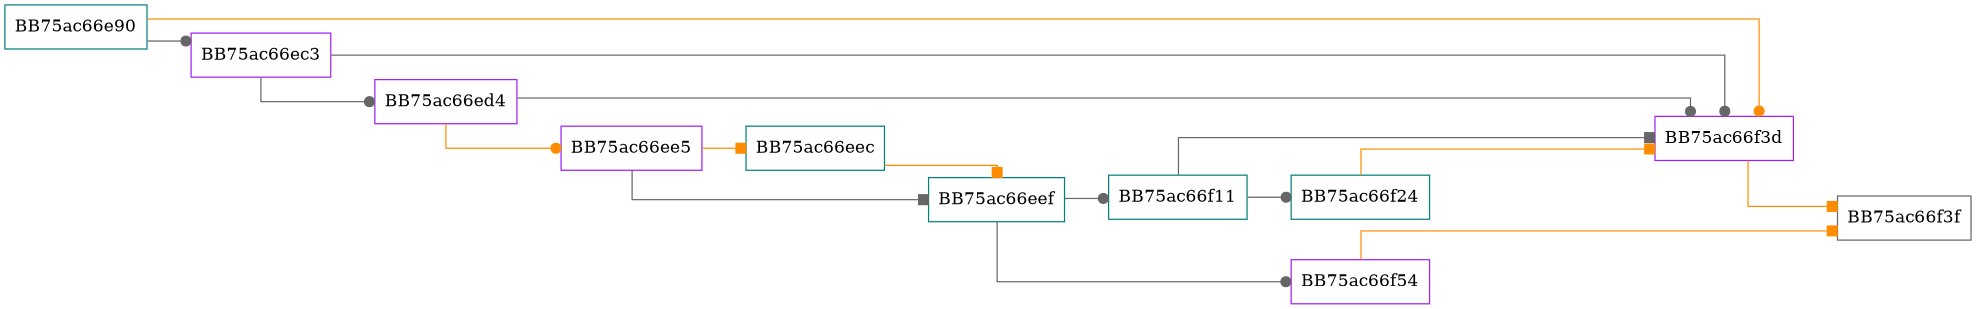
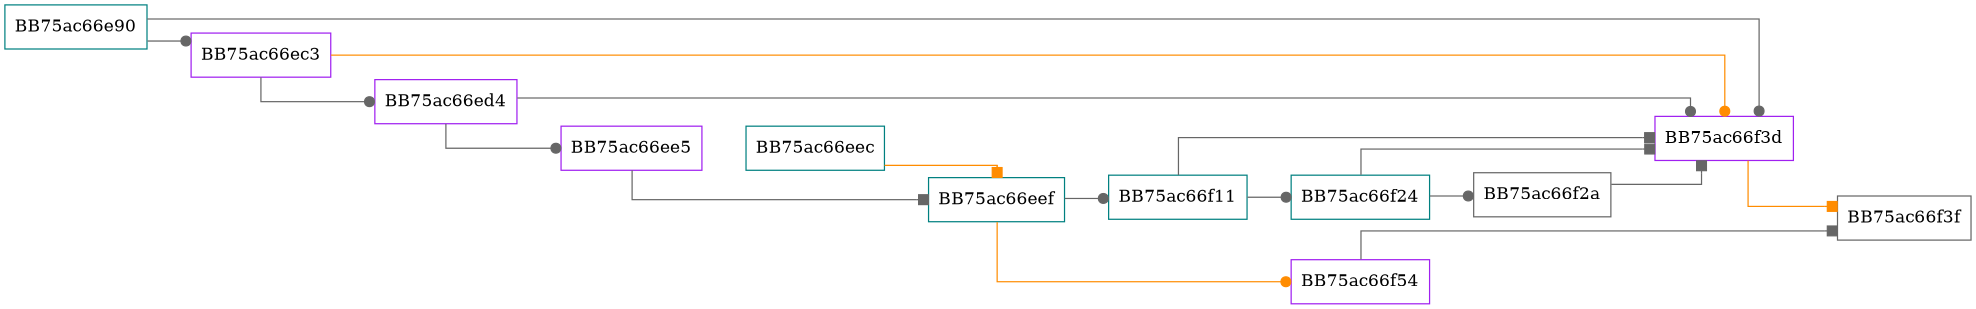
edge "BB75ac66e90" -> "BB75ac66f3d": color darkorange -> gray40
edge "BB75ac66ec3" -> "BB75ac66f3d": color gray40 -> darkorange
edge "BB75ac66ed4" -> "BB75ac66ee5": color darkorange -> gray40
edge "BB75ac66ee5" -> "BB75ac66eec": removed
edge "BB75ac66f24" -> "BB75ac66f3d": color darkorange -> gray40
node "BB75ac66f2a": added
edge "BB75ac66f54" -> "BB75ac66f3f": color darkorange -> gray40
edge "BB75ac66eef" -> "BB75ac66f54": color gray40 -> darkorange
